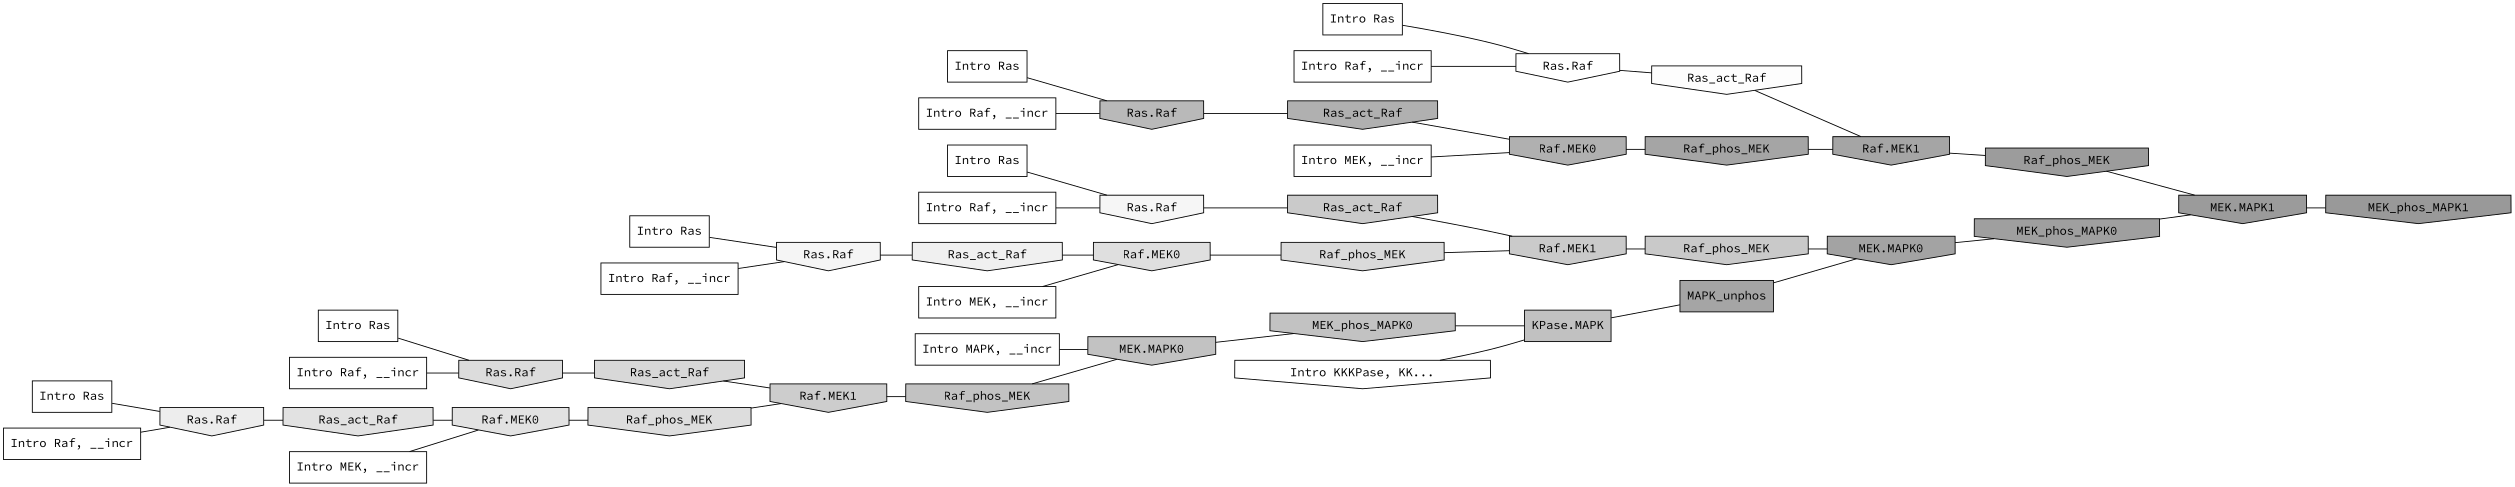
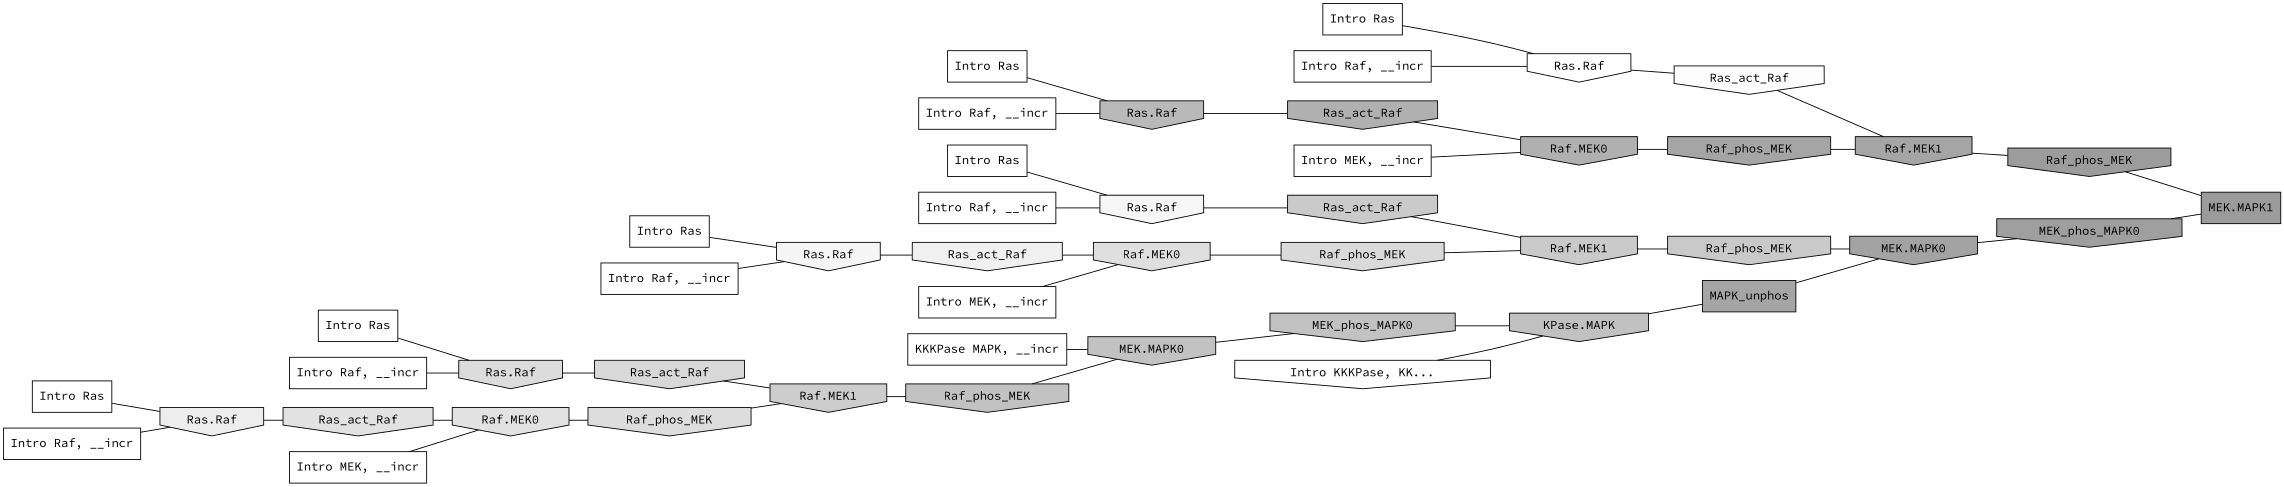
node "MEK.MAPK1": shape invhouse -> box
node "MEK_phos_MAPK1": removed
node "KPase.MAPK": shape box -> invhouse
node "Intro MAPK, __incr": label "Intro MAPK, __incr" -> "KKKPase MAPK, __incr"
